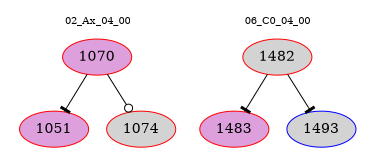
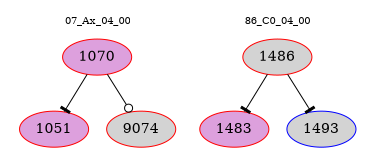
cluster "02_Ax_04_00": label "02_Ax_04_00" -> "07_Ax_04_00"
cluster "06_C0_04_00": label "06_C0_04_00" -> "86_C0_04_00"
node "1482": label "1482" -> "1486"
node "1074": label "1074" -> "9074"
